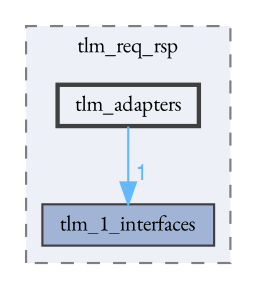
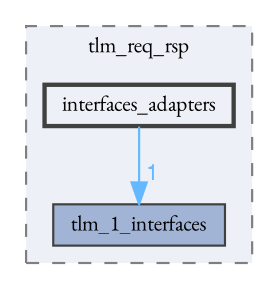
node "tlm_adapters": label "tlm_adapters" -> "interfaces_adapters"
